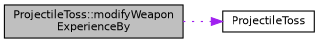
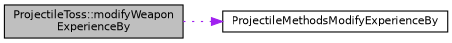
node "ProjectileToss": label "ProjectileToss" -> "ProjectileMethodsModifyExperienceBy"
